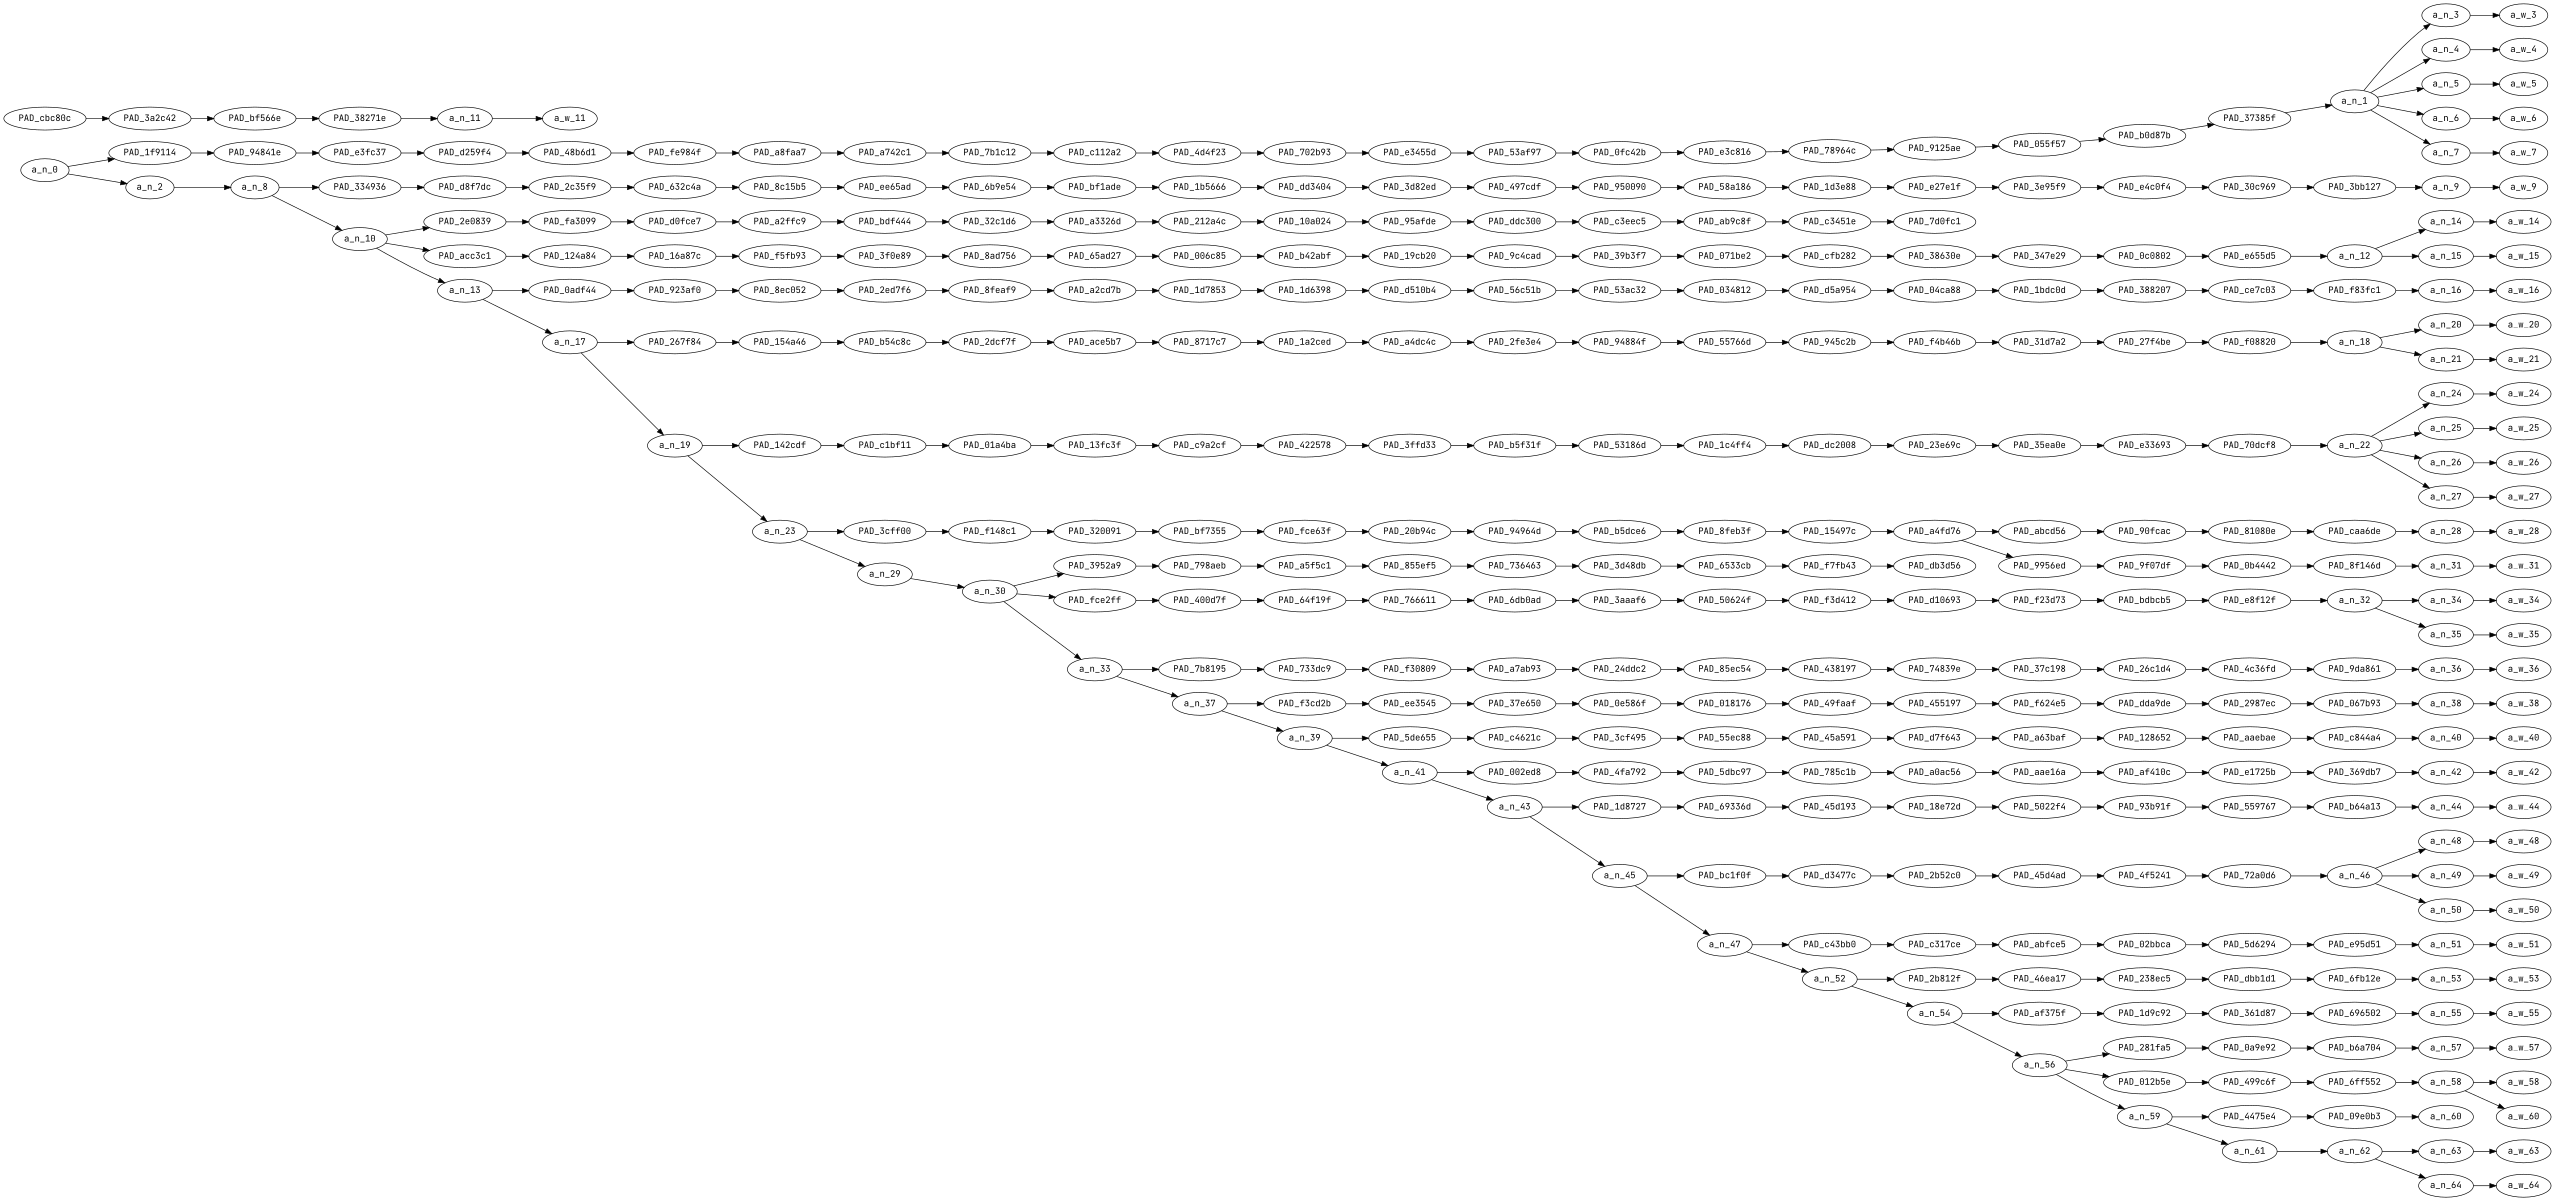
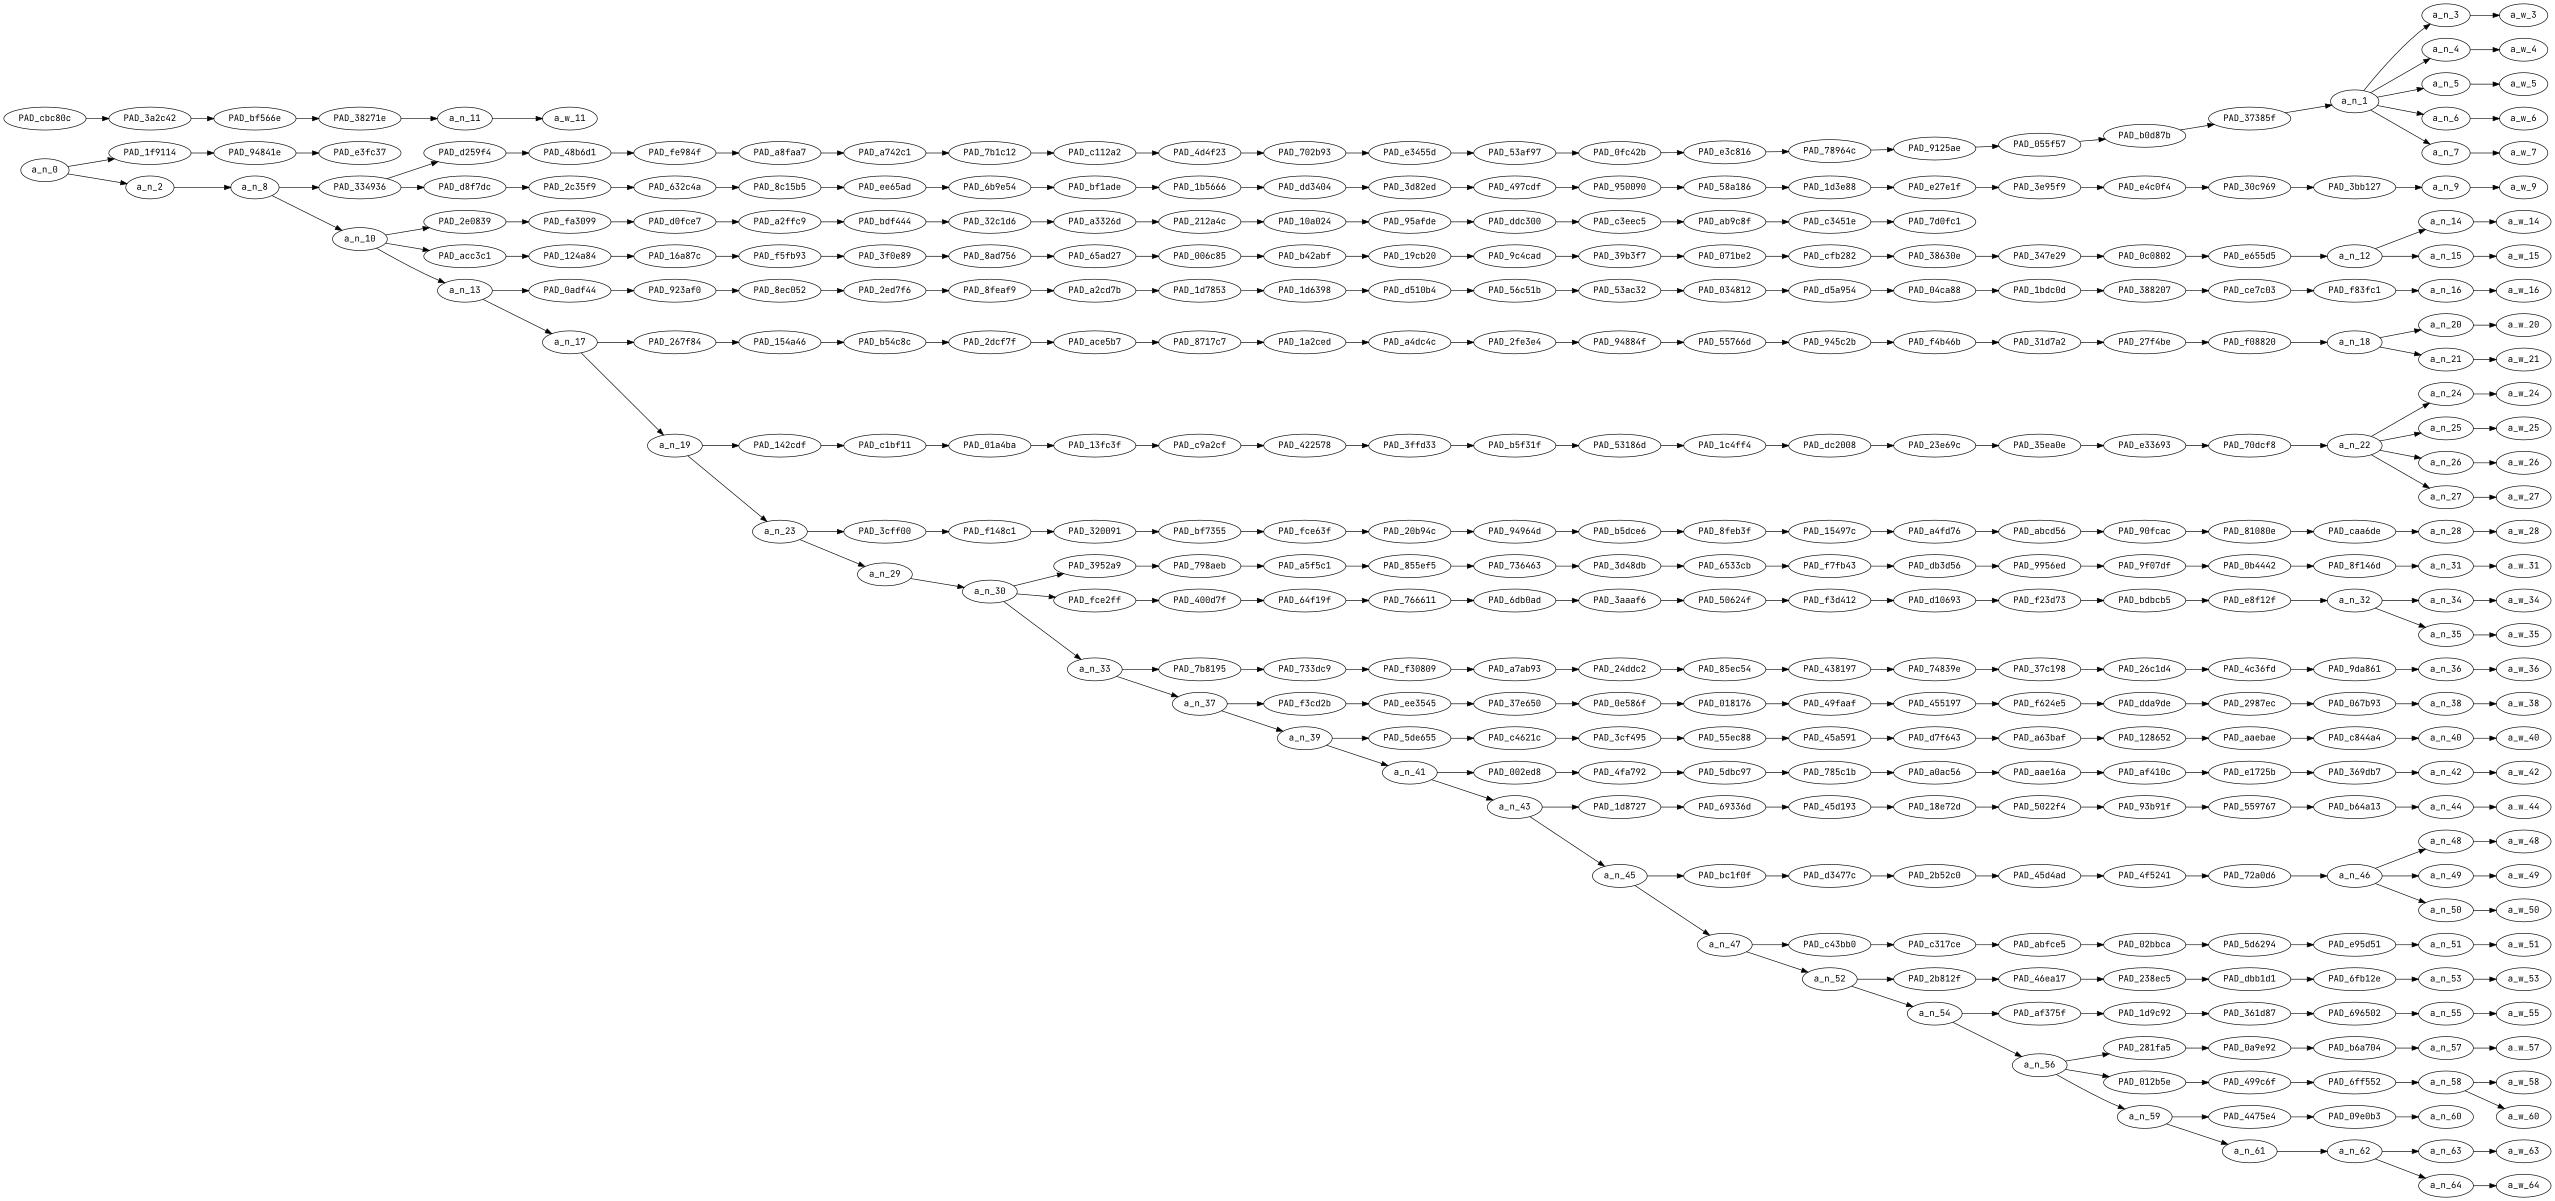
edge "PAD_e3fc37" -> "PAD_d259f4": now "PAD_334936" -> "PAD_d259f4"
edge "PAD_a4fd76" -> "PAD_9956ed": now "PAD_db3d56" -> "PAD_9956ed"
